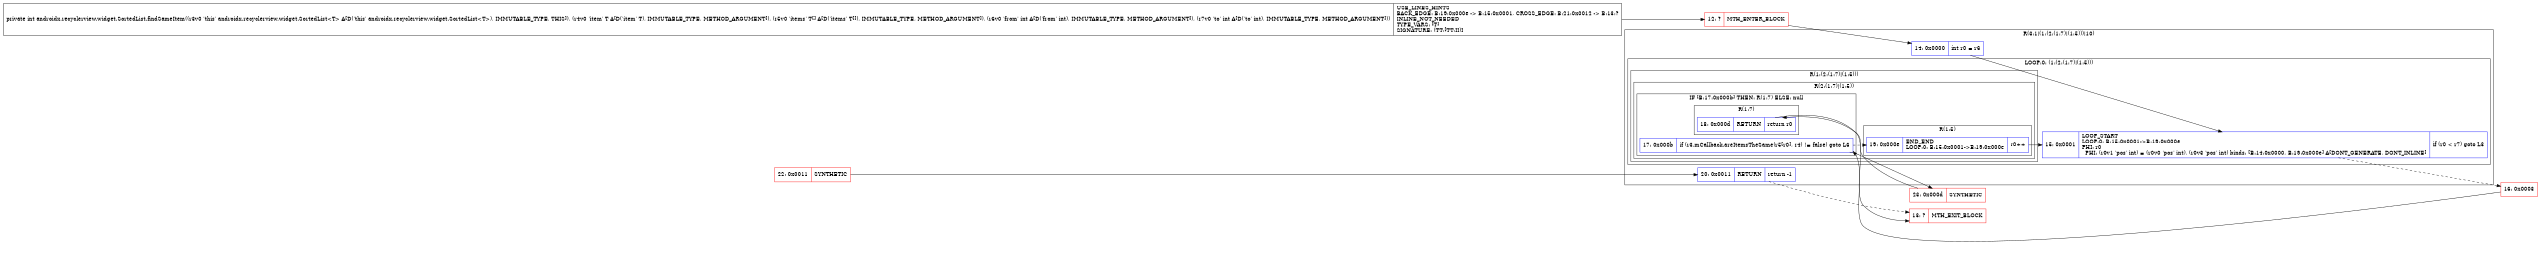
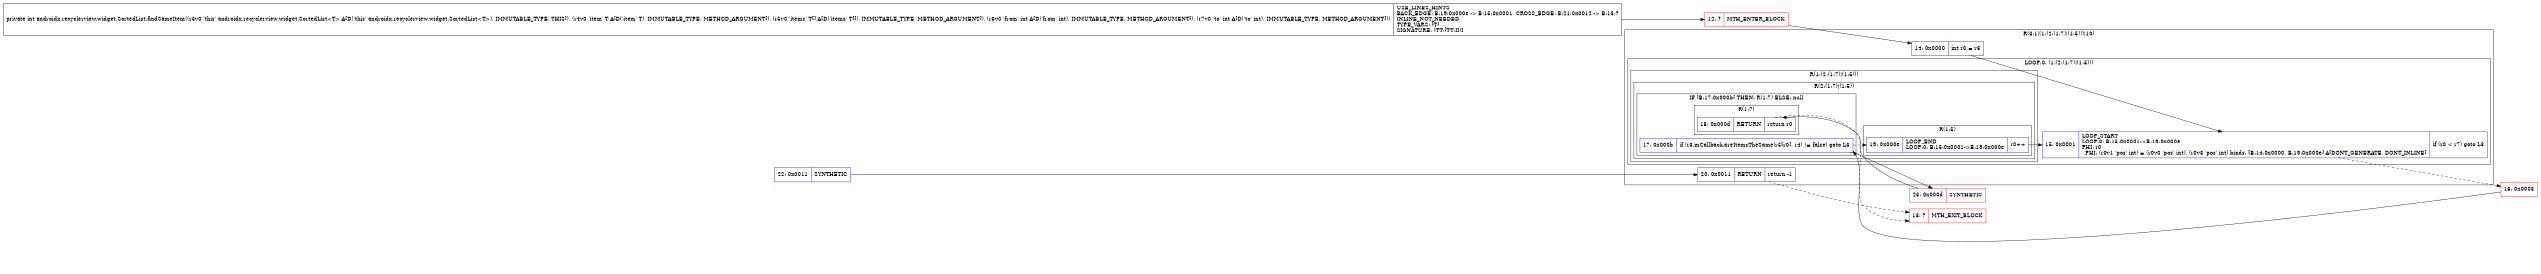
node "19: 0x000e": text "END_END" -> "LOOP_END"
edge "18: 0x000d" -> "13: ?": style solid -> dashed
node "22: 0x0011": color red -> blue
